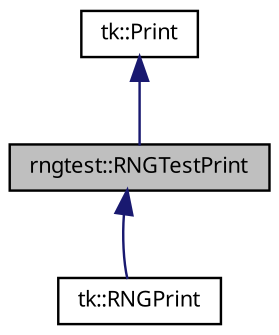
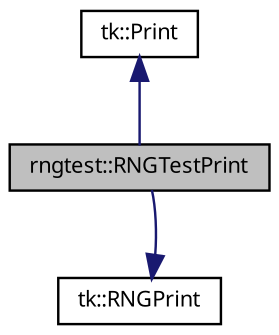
edge "tk::RNGPrint" -> "rngtest::RNGTestPrint": reversed
